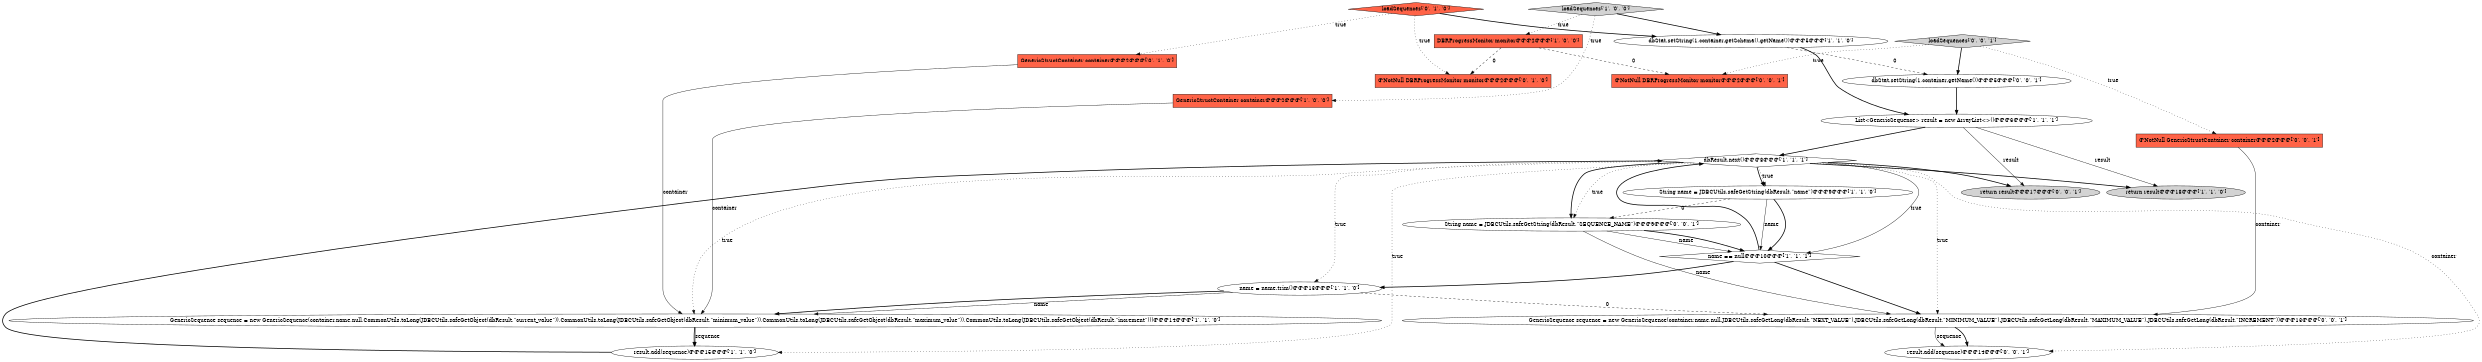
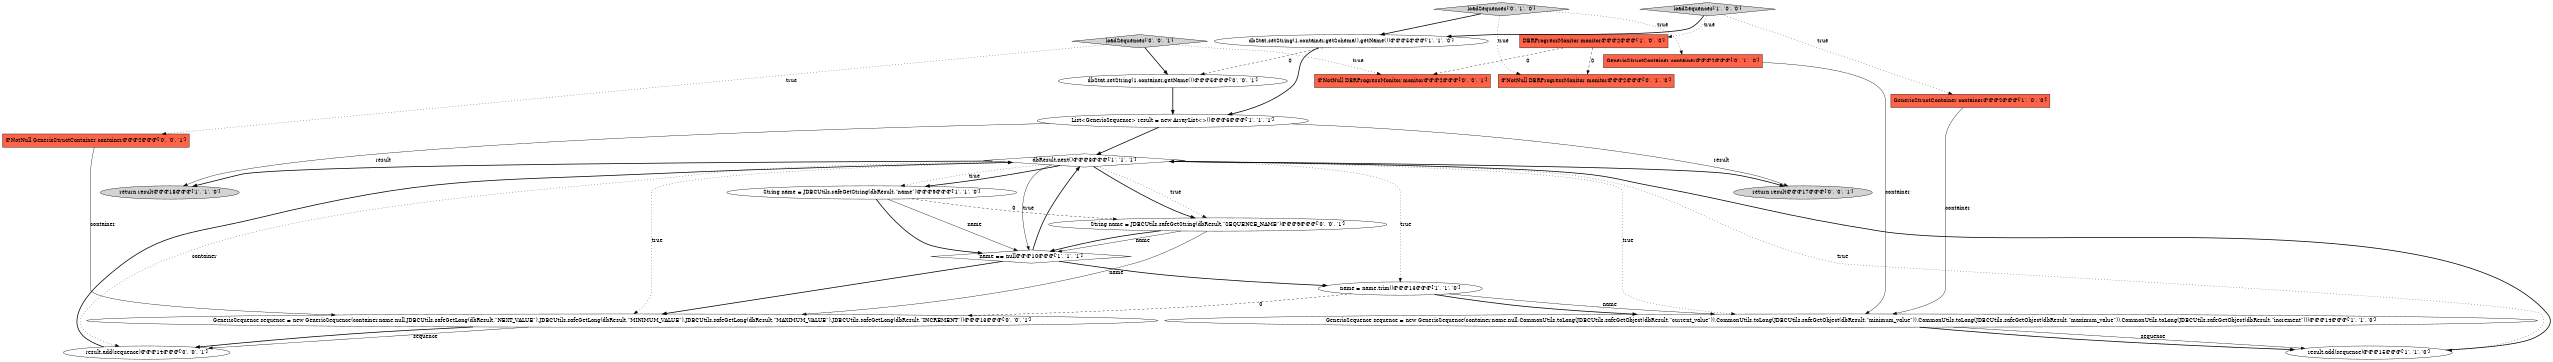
node "loadSequences['0', '1', '0']": fillcolor tomato -> lightgray
edge "result.add(sequence)@@@14@@@['0', '0', '1']" -> "dbResult.next()@@@8@@@['1', '1', '1']": added
